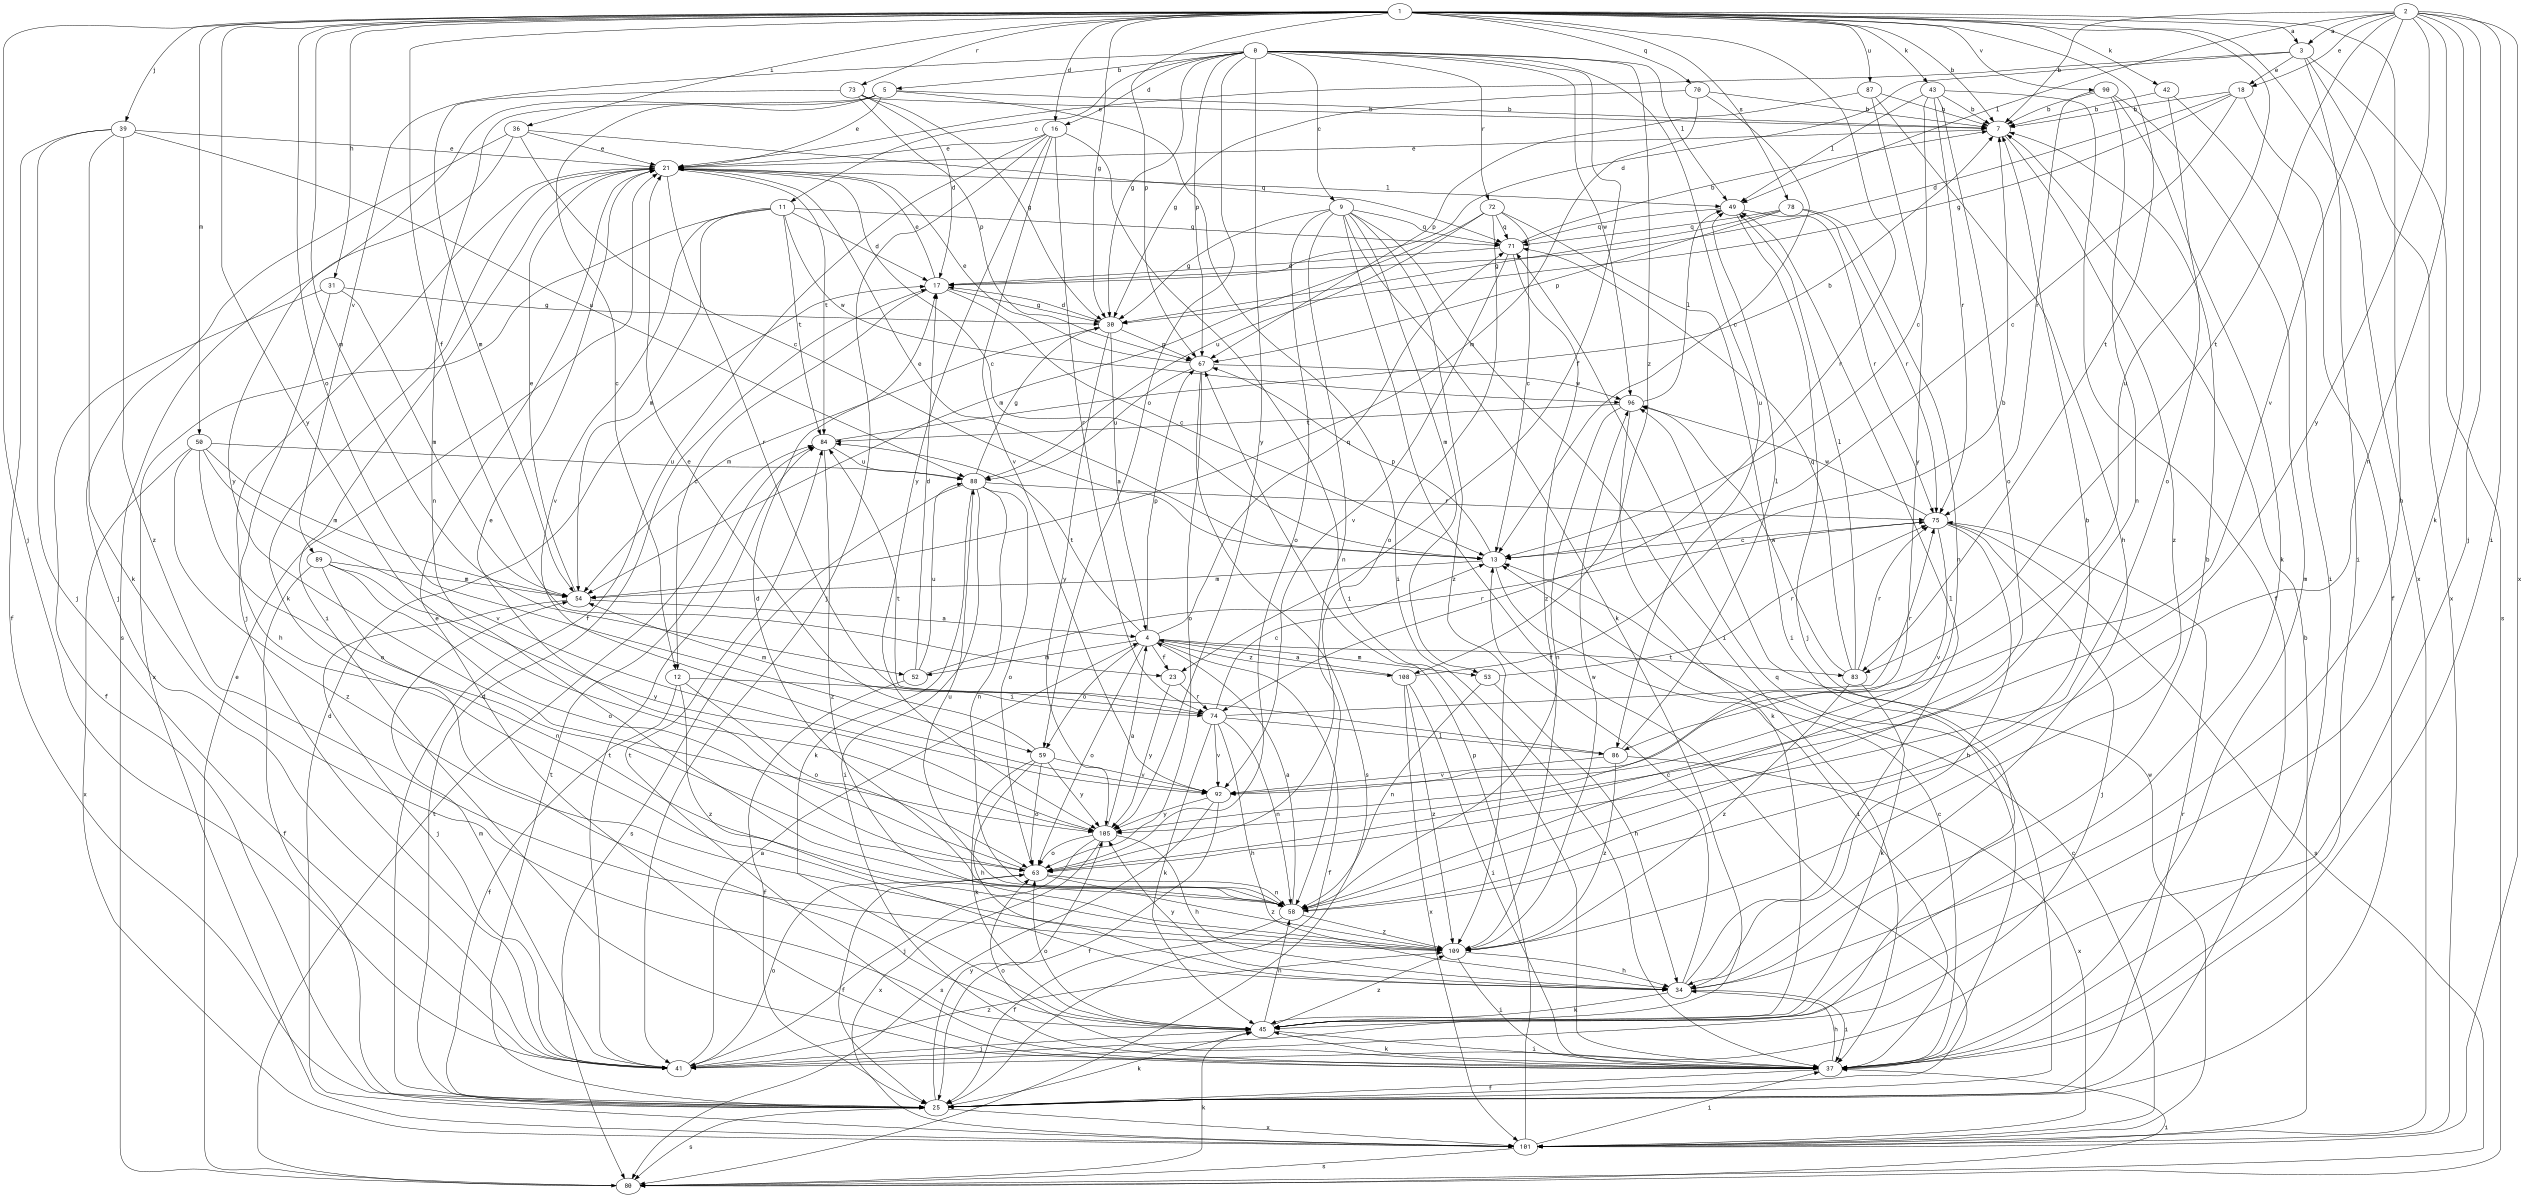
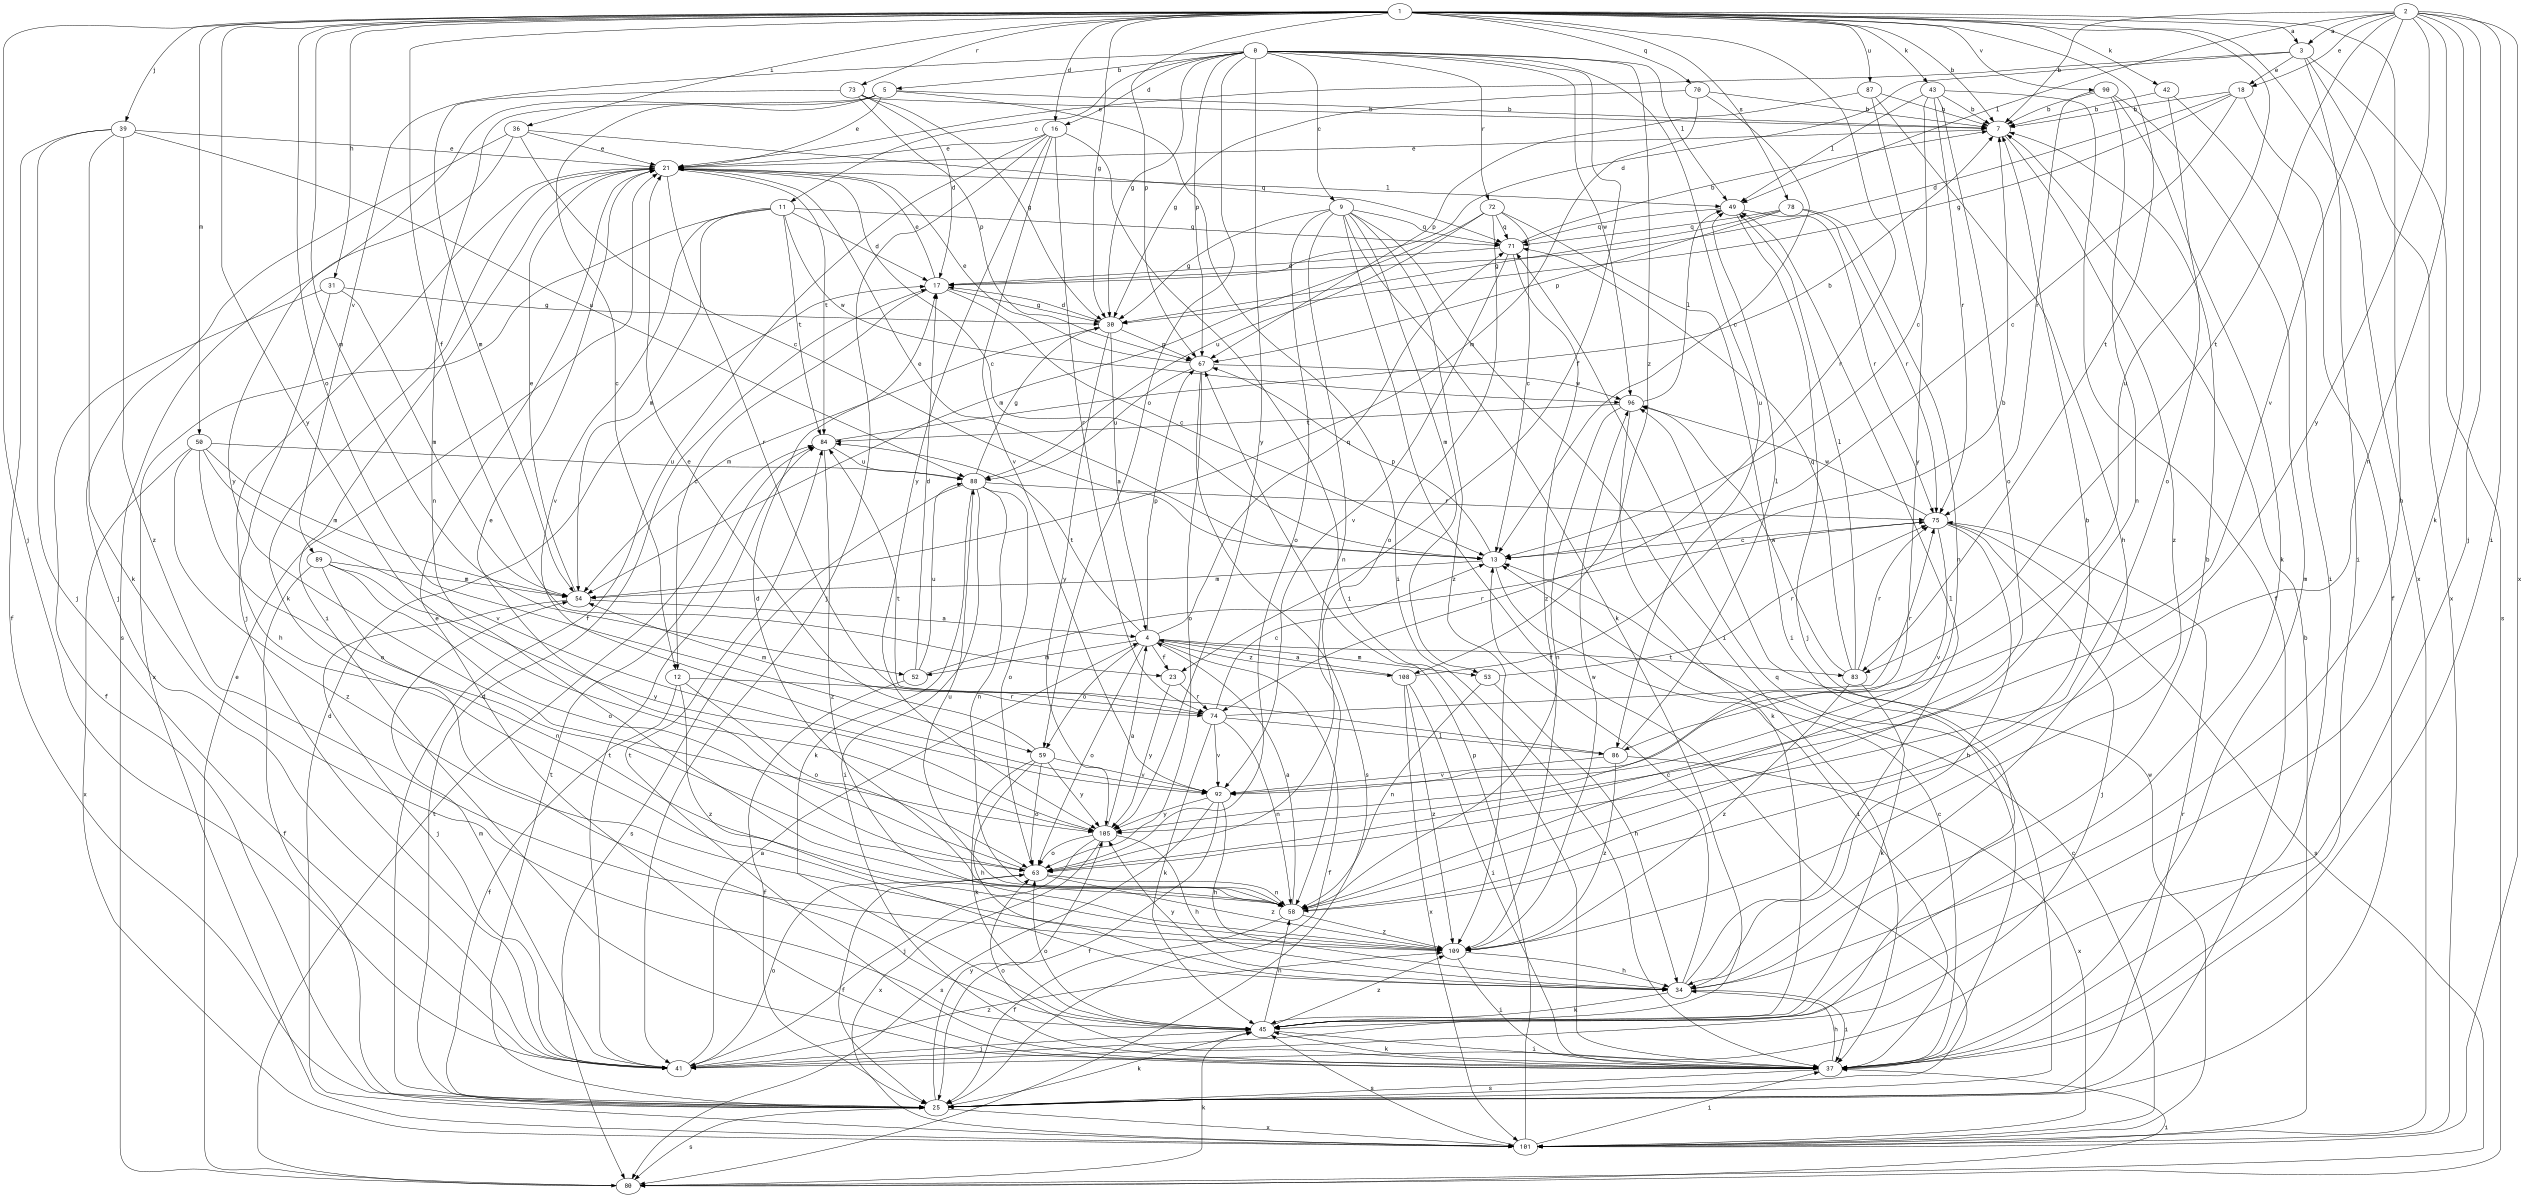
edge "12" -> "74": label "i" -> "r"
edge "74" -> "34": now "92" -> "34"
edge "37" -> "25": label "f" -> "s"
edge "101" -> "80": now "101" -> "45"
